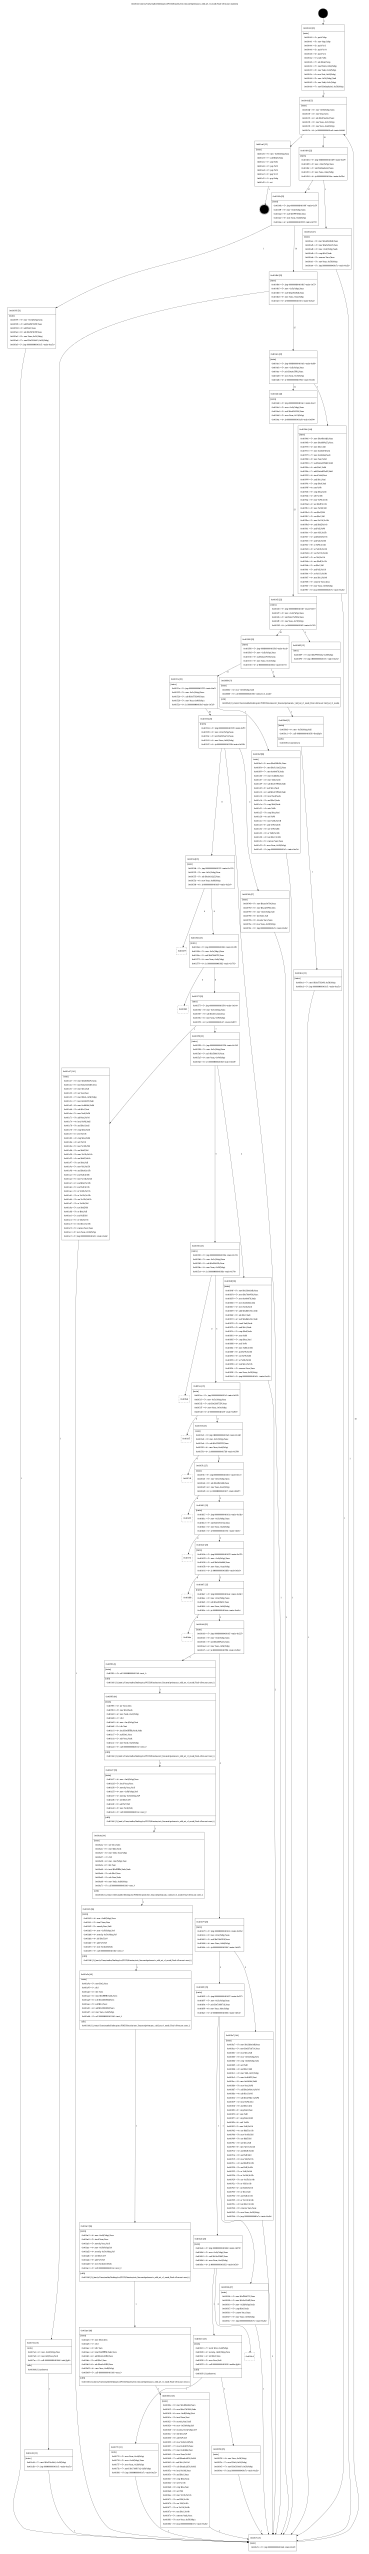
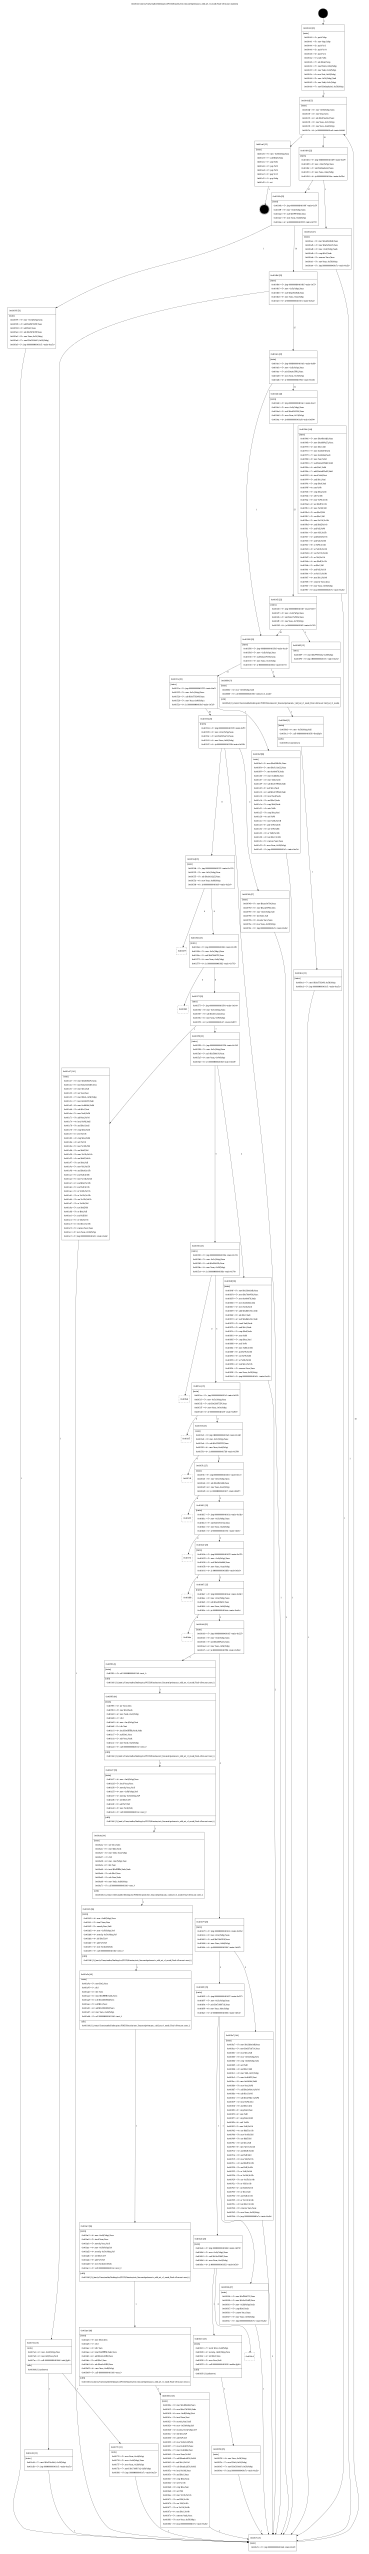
edge "0x4014c6 [22]" -> "0x401966 [144]": now "0x4014c6 [22]" -> "0x401508 [22]"
edge "0x401821 [23]" -> "0x4017f1 [21]": now "0x4017e4 [13]" -> "0x4017f1 [21]"
